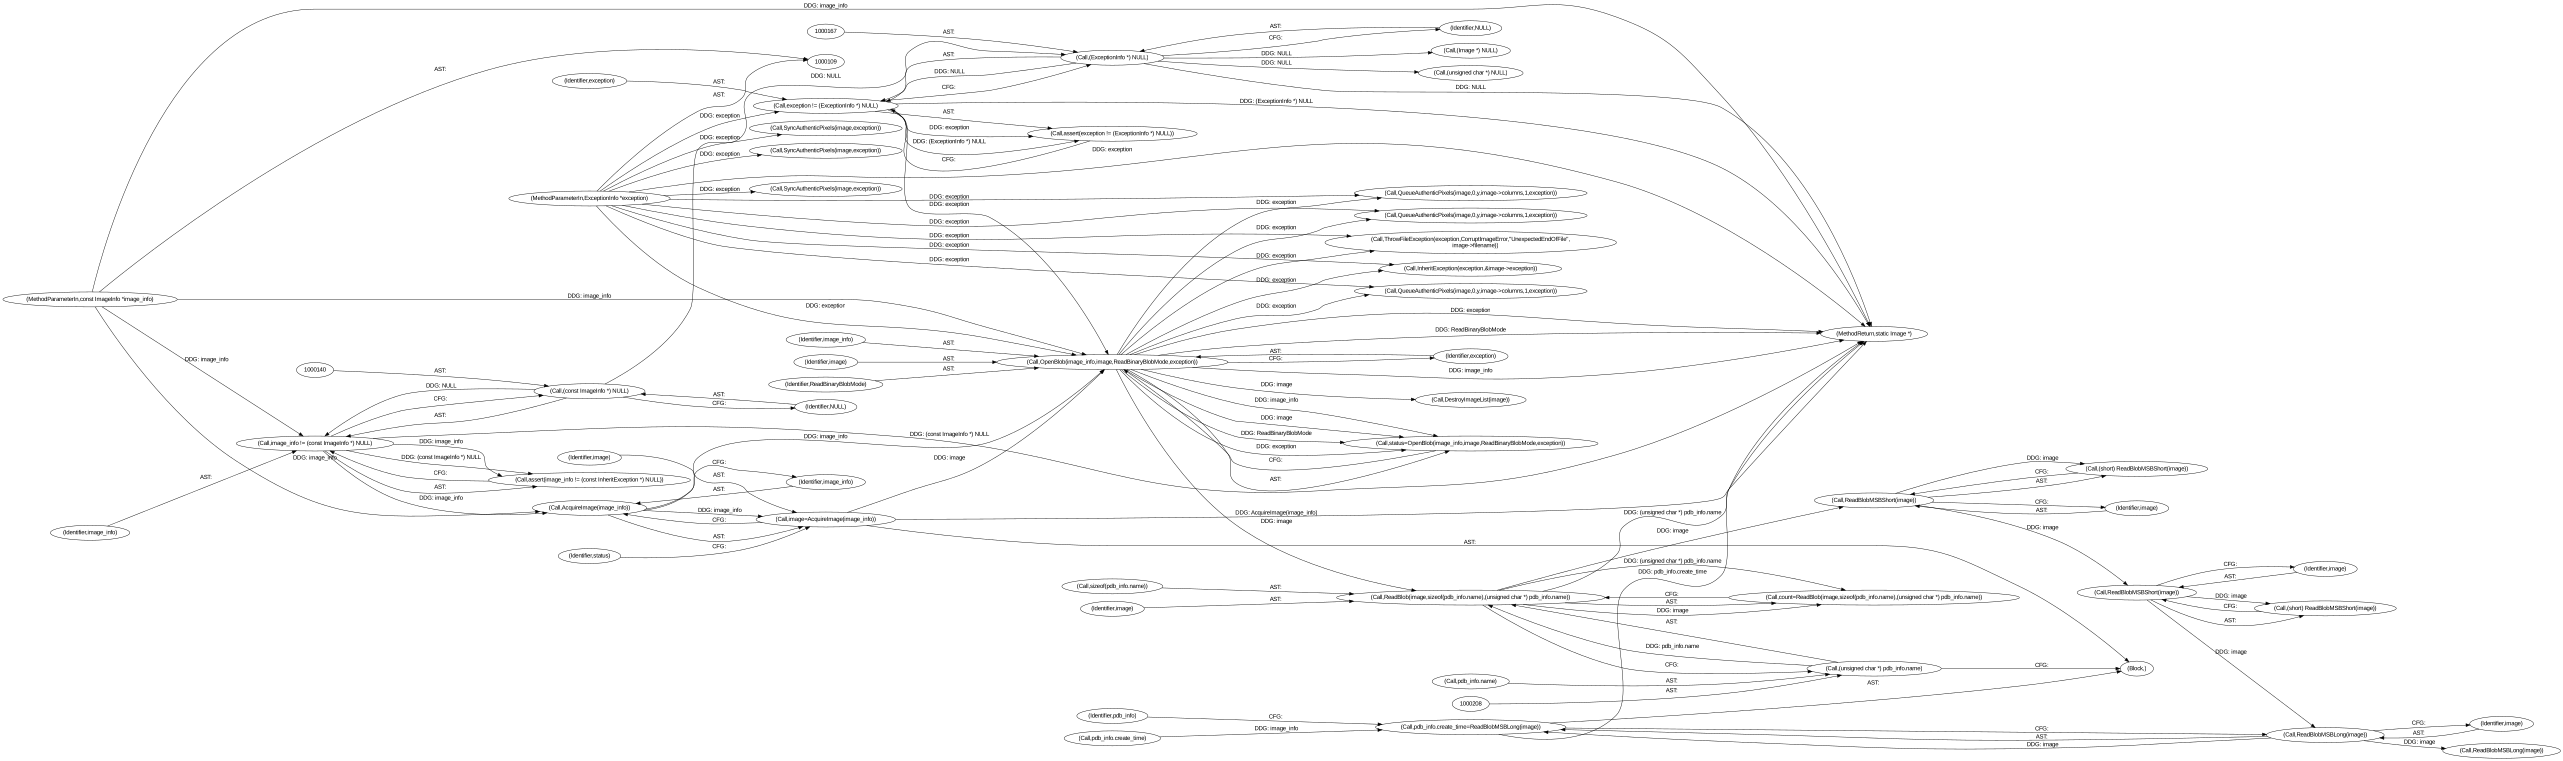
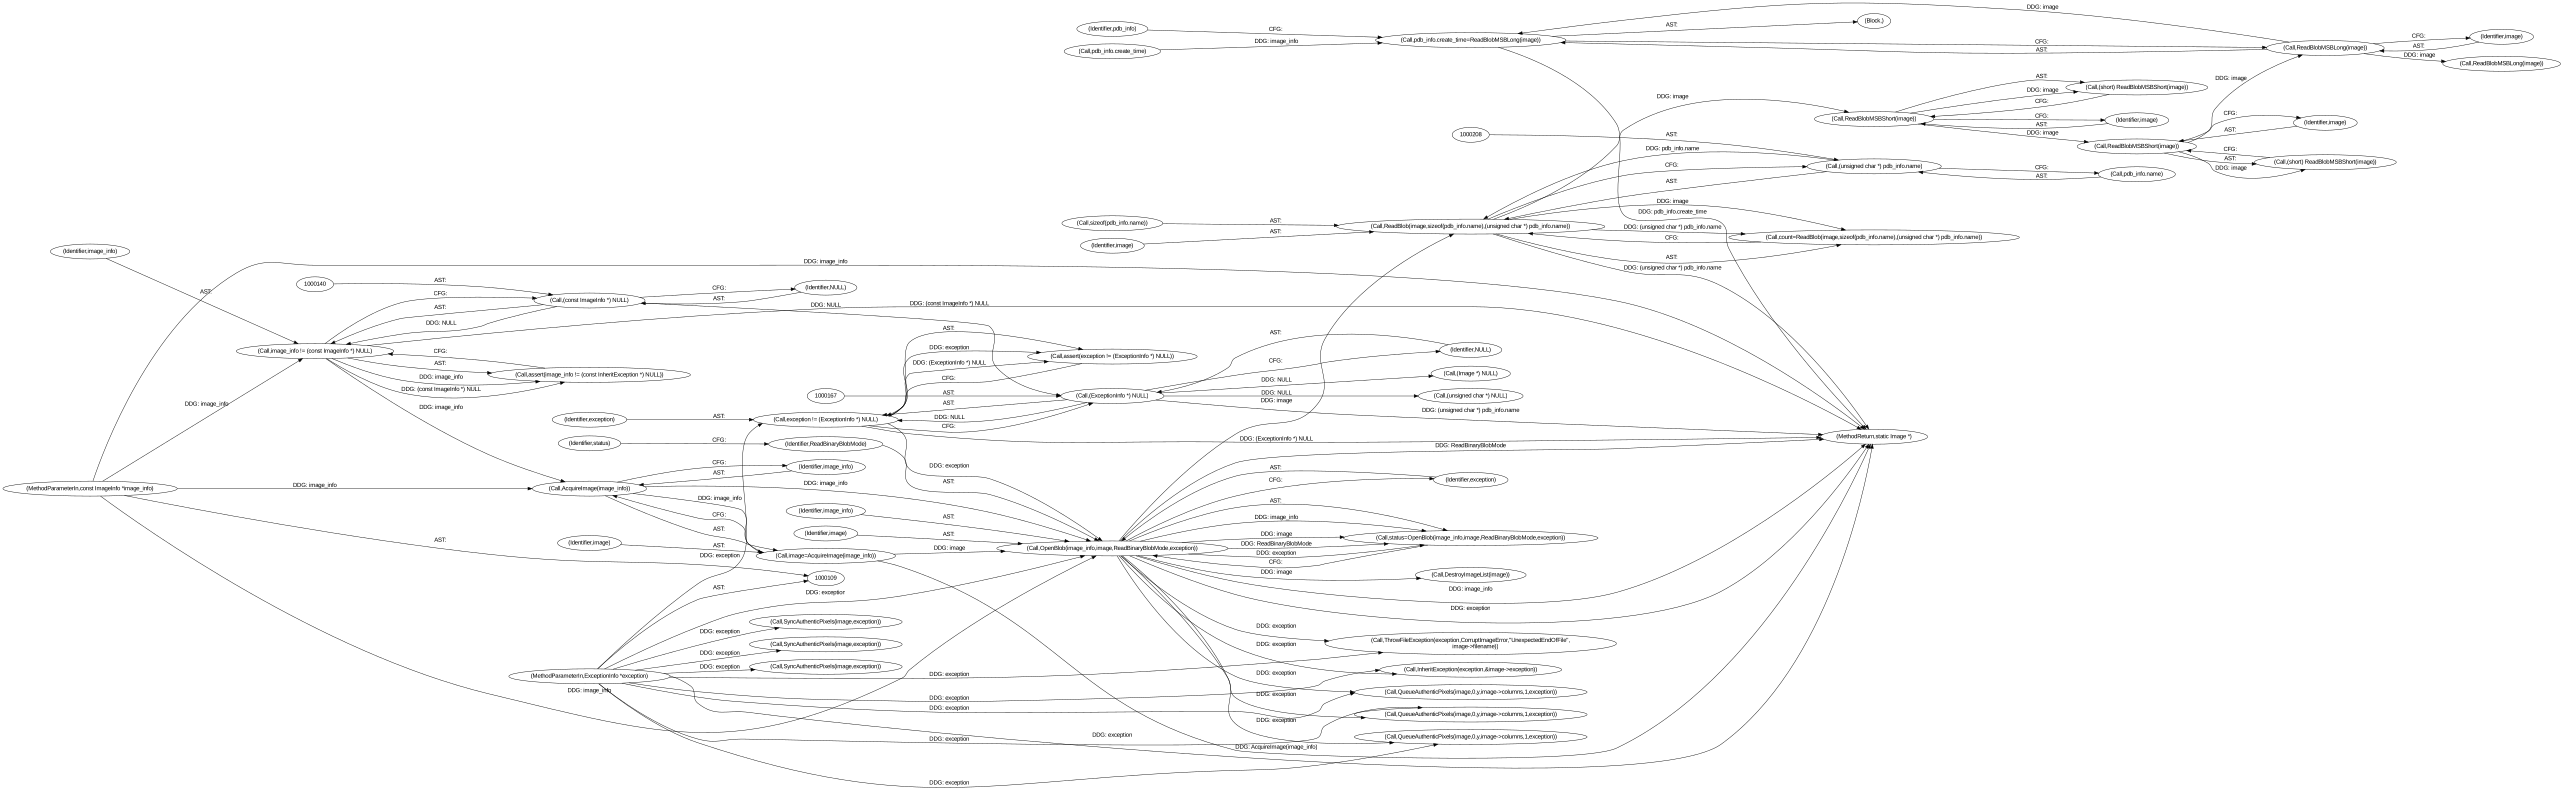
edge "(Call,(ExceptionInfo *) NULL)" -> "(MethodReturn,static Image *)": label "DDG: NULL" -> "DDG: (unsigned char *) pdb_info.name"
edge "(Call,image=AcquireImage(image_info))" -> "(Block,)": removed, label "AST:"
edge "(Identifier,status)" -> "(Call,image=AcquireImage(image_info))": now "(Identifier,status)" -> "(Identifier,ReadBinaryBlobMode)"
edge "(Call,(unsigned char *) pdb_info.name)" -> "(Block,)": now "(Call,(unsigned char *) pdb_info.name)" -> "(Call,pdb_info.name)"
